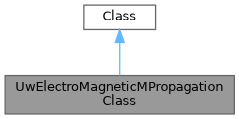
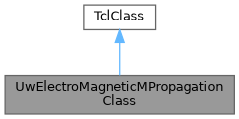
node "Class": label "Class" -> "TclClass"
